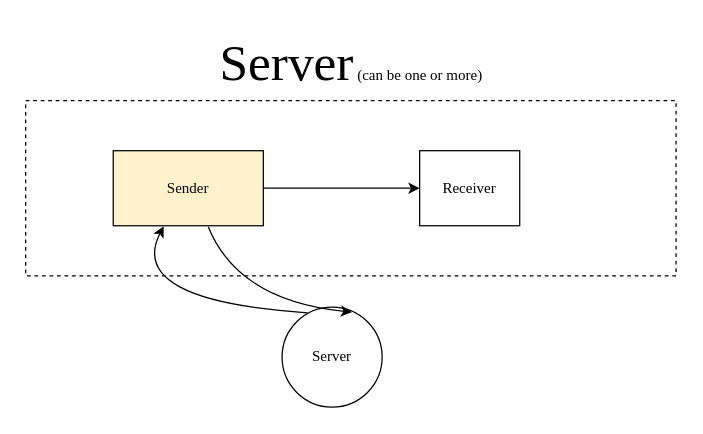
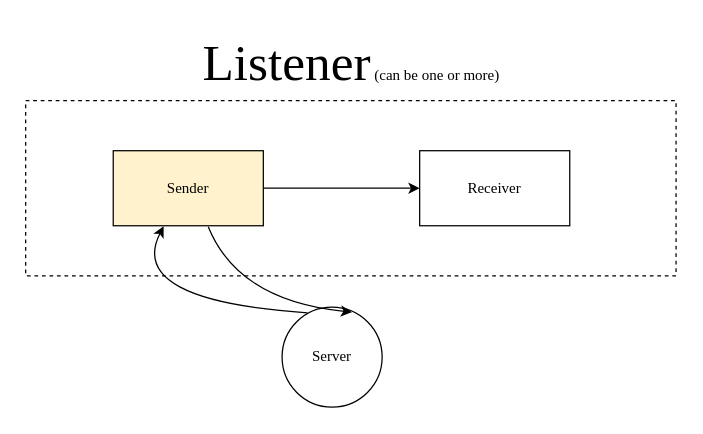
node "Server (can be one or more)": label "Server (can be one or more)" -> "Listener (can be one or more)"
node "Receiver": size 100x75 -> 150x75
